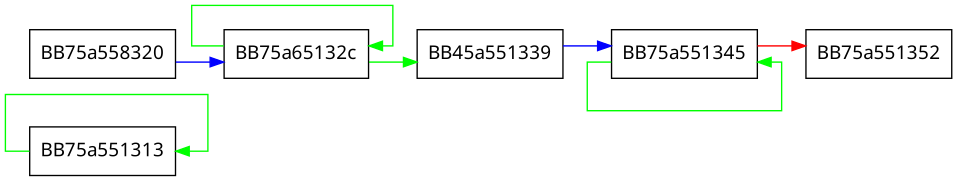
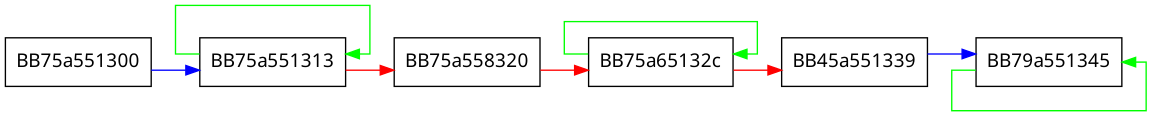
node "BB75a551345": label "BB75a551345" -> "BB79a551345"
node "BB75a551352": removed
node "BB75a551300": added
edge "BB75a558320" -> "BB75a65132c": color blue -> red
edge "BB75a65132c" -> "BB45a551339": color green -> red
edge "BB75a551313" -> "BB75a558320": added
